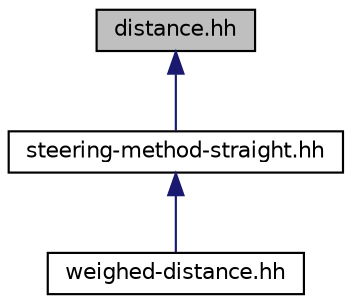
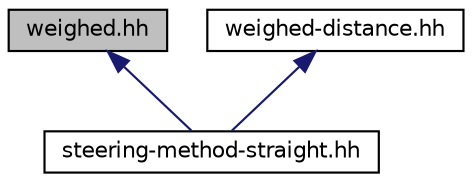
node "distance.hh": label "distance.hh" -> "weighed.hh"
edge "weighed-distance.hh" -> "steering-method-straight.hh": reversed
